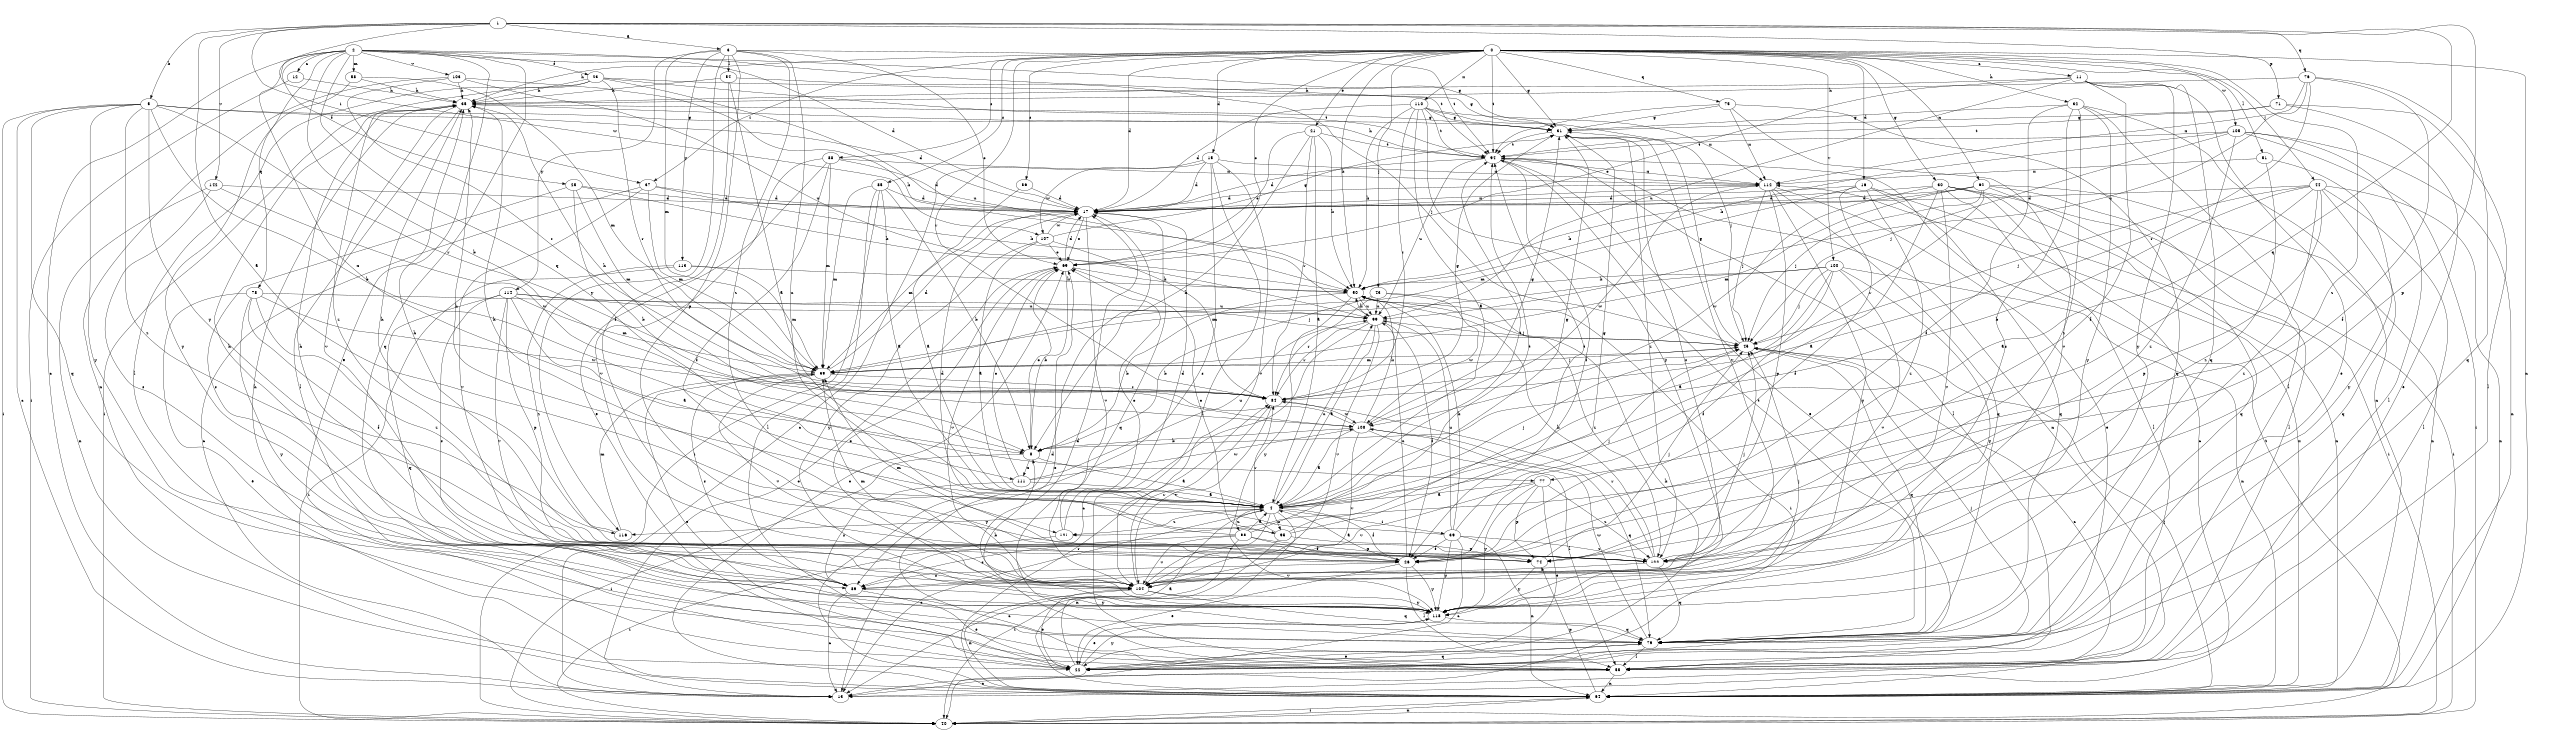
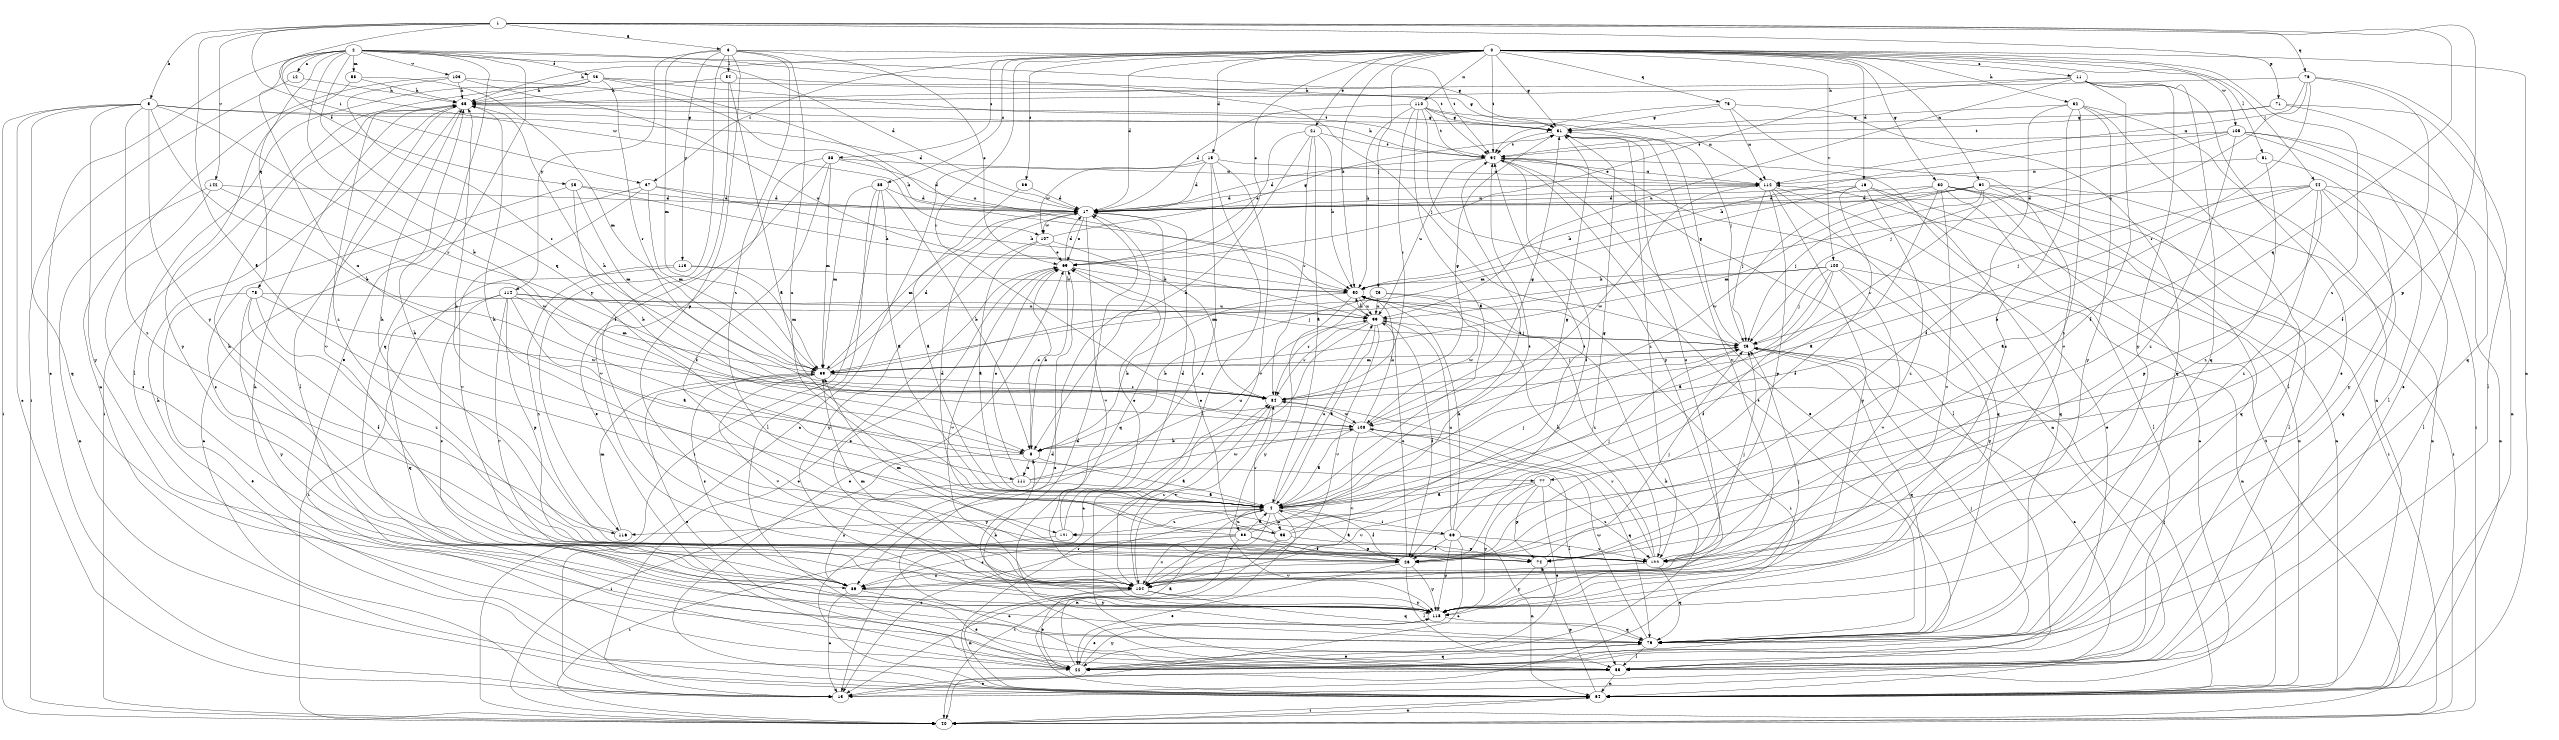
edge "107" -> "17": reversed
edge "104" -> "35": now "64" -> "35"
